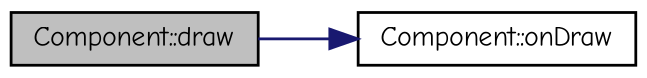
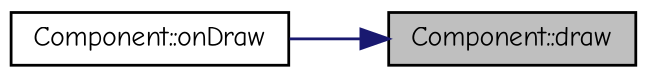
edge "Component::draw" -> "Component::onDraw": reversed
